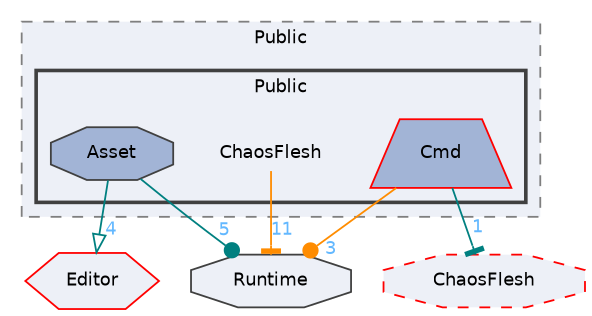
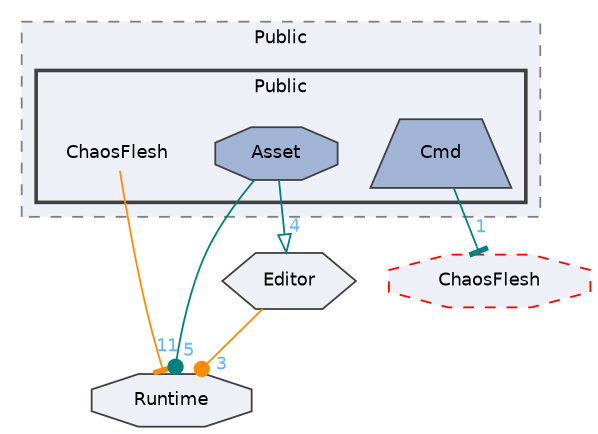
node "Cmd": color red -> grey25
edge "Cmd" -> "Runtime": now "Editor" -> "Runtime"
node "Editor": color red -> grey25
